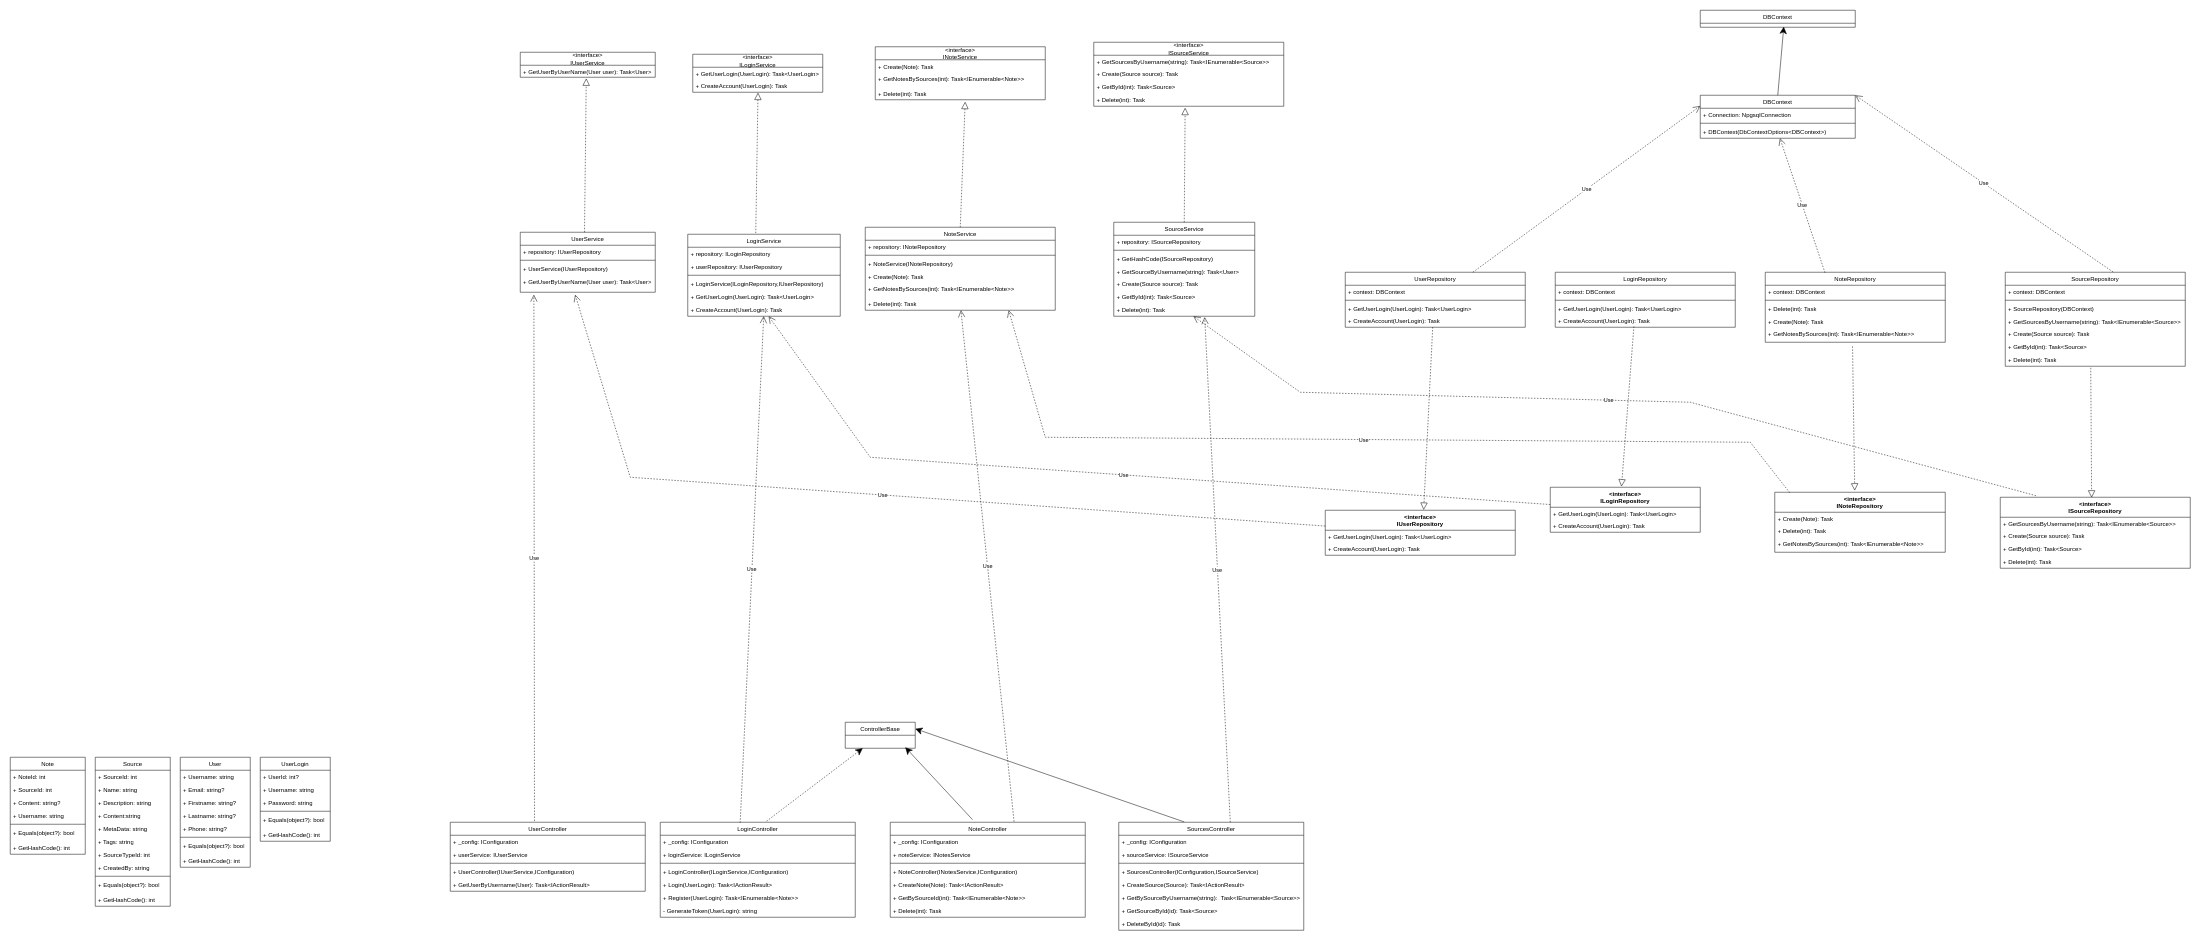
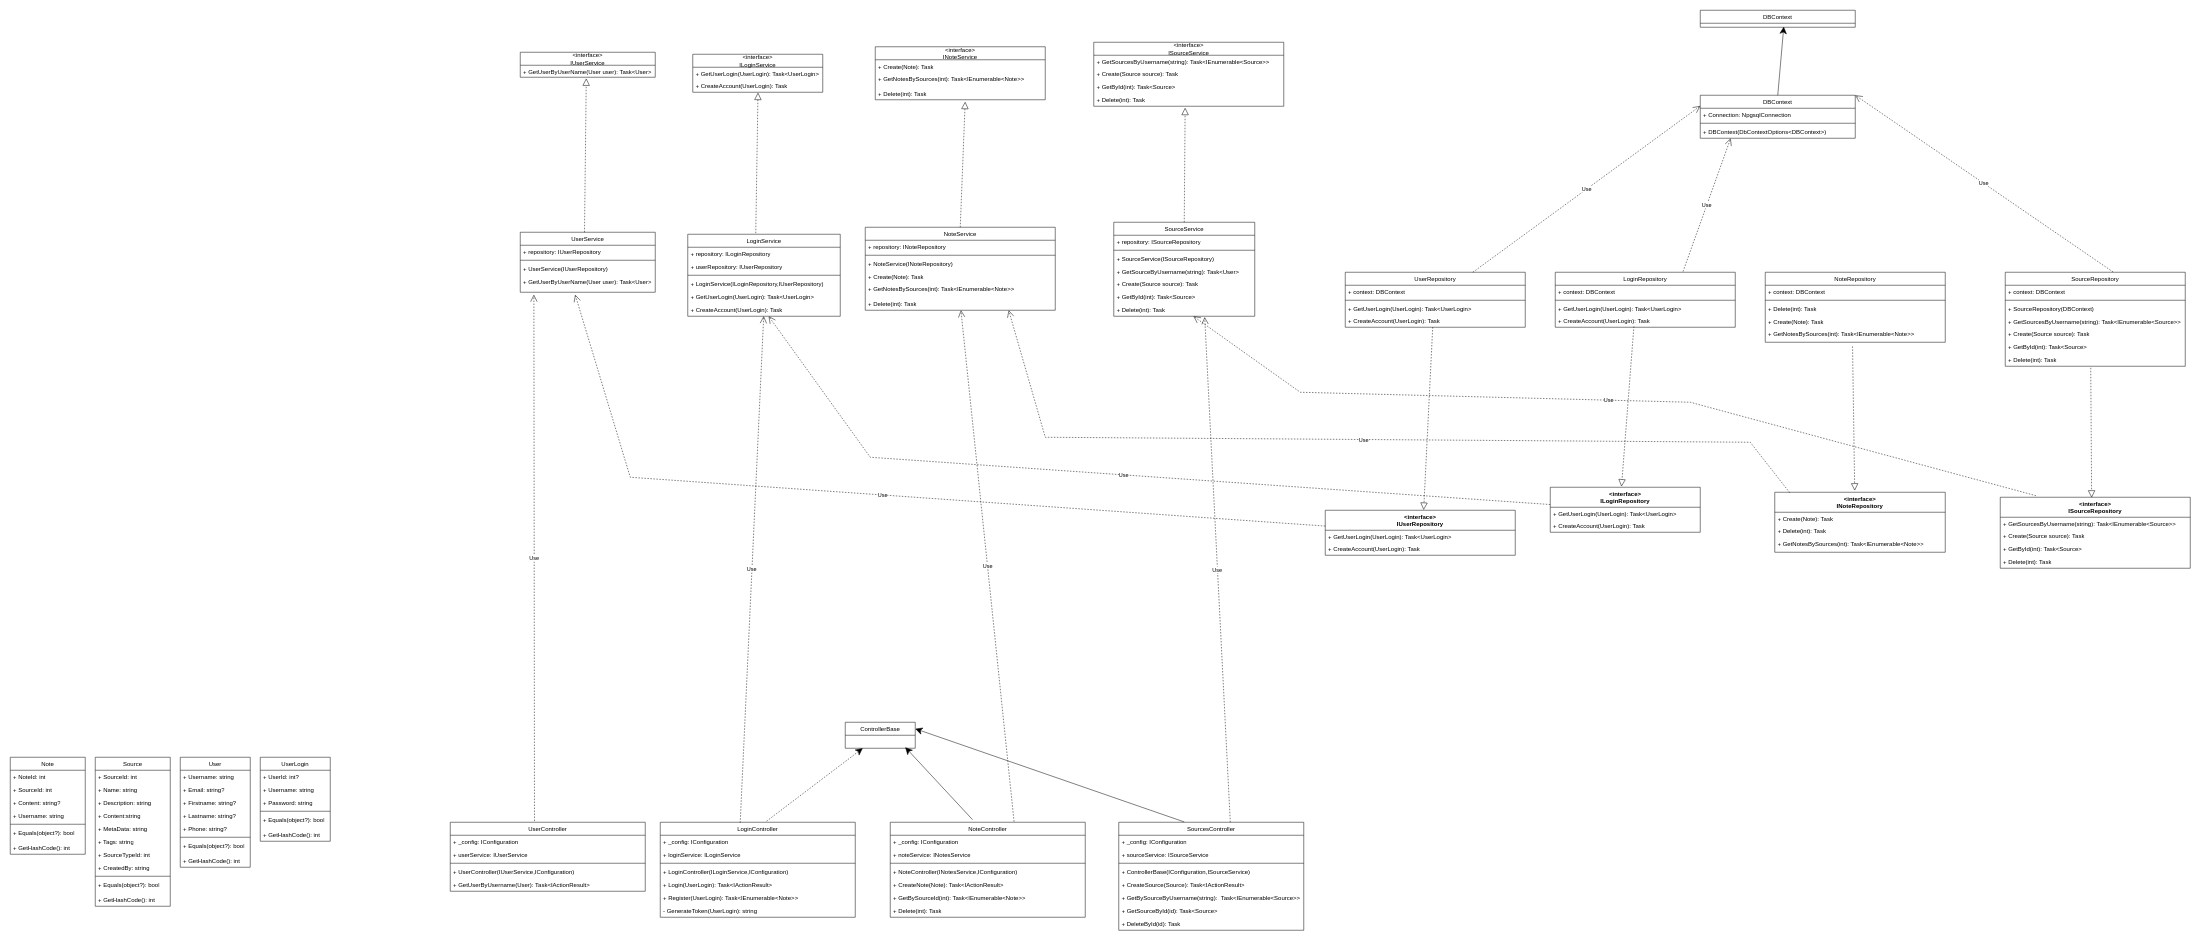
edge "NoteRepository" -> "+ DBContext(DbContextOptions<DBContext>)": removed, label "Use"
edge "LoginRepository" -> "+ DBContext(DbContextOptions<DBContext>)": added, label "Use"
node "+ GetHashCode(ISourceRepository)": label "+ GetHashCode(ISourceRepository)" -> "+ SourceService(ISourceRepository)"
node "+ SourcesController(IConfiguration,ISourceService)": label "+ SourcesController(IConfiguration,ISourceService)" -> "+ ControllerBase(IConfiguration,ISourceService)"
